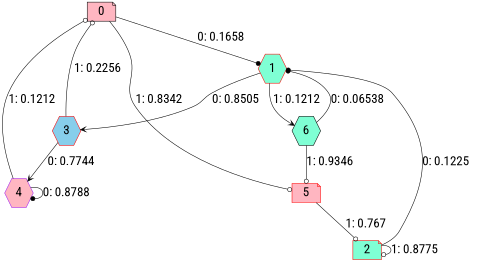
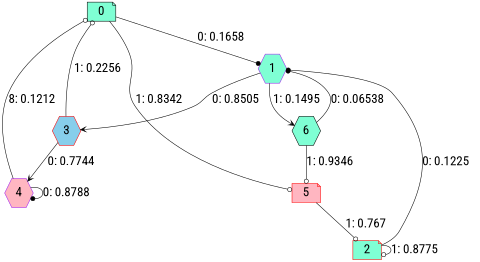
node "0": fillcolor lightpink -> aquamarine
node "1": color red -> purple
edge "4" -> "0": label "1: 0.1212   " -> "8: 0.1212   "
edge "1" -> "6": label "1: 0.1212   " -> "1: 0.1495   "
